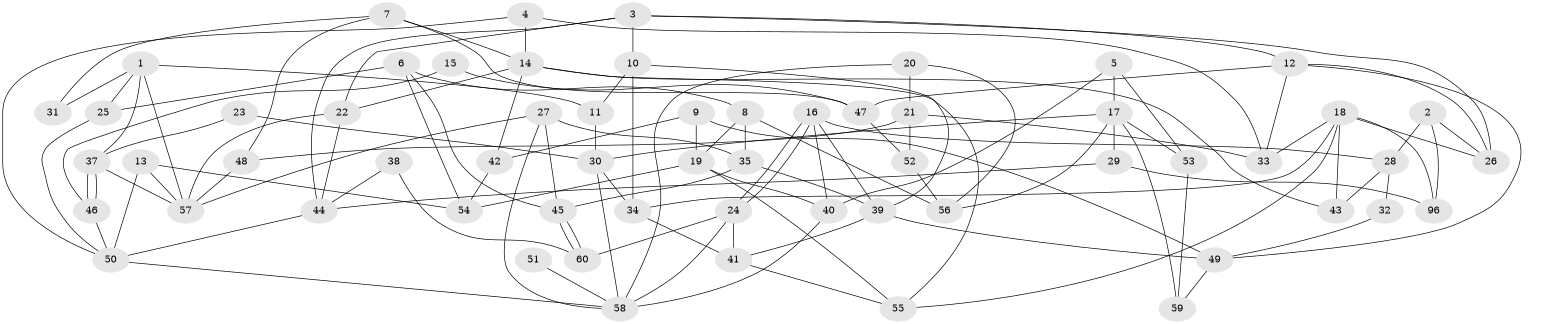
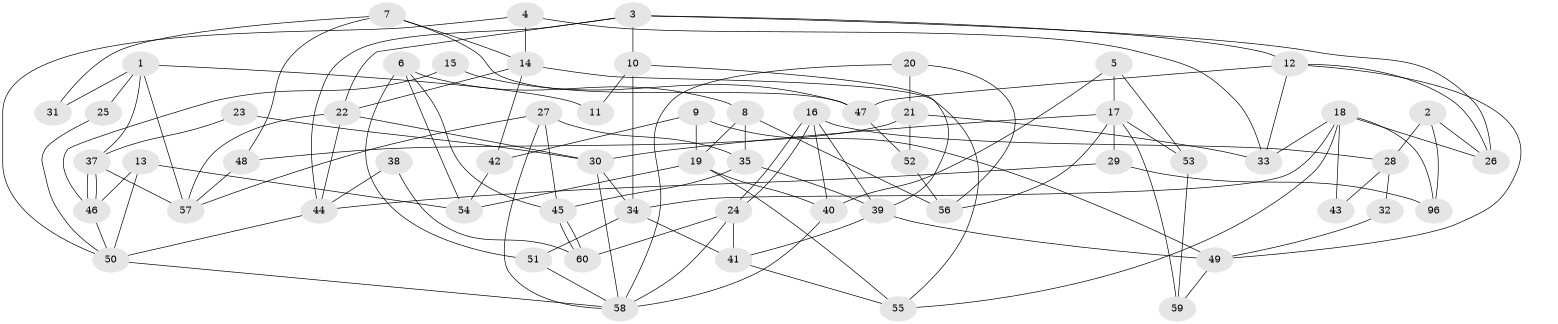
edge "14" -- "43": removed
edge "6" -- "25": now "6" -- "51"
edge "11" -- "30": now "22" -- "30"
edge "13" -- "57": now "13" -- "46"
edge "34" -- "51": added
